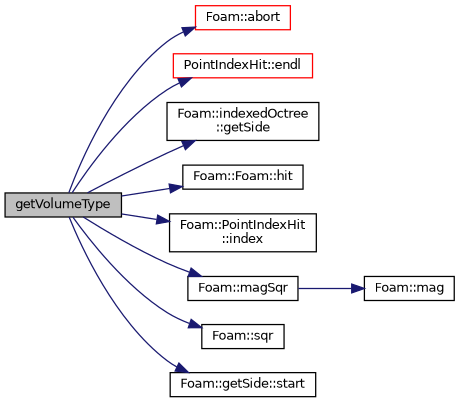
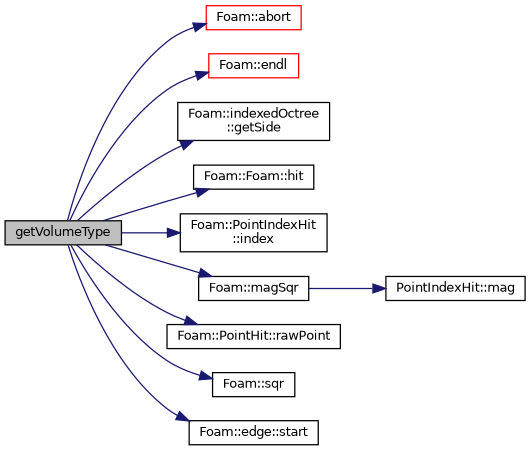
node "PointIndexHit::endl": label "PointIndexHit::endl" -> "Foam::endl"
node "Foam::mag": label "Foam::mag" -> "PointIndexHit::mag"
node "Foam::PointHit::rawPoint": added
node "Foam::getSide::start": label "Foam::getSide::start" -> "Foam::edge::start"
